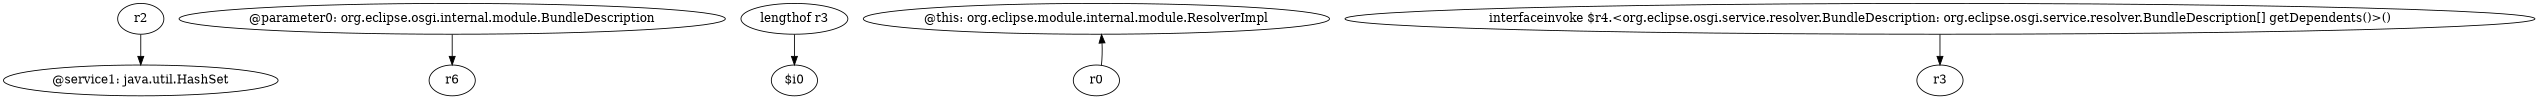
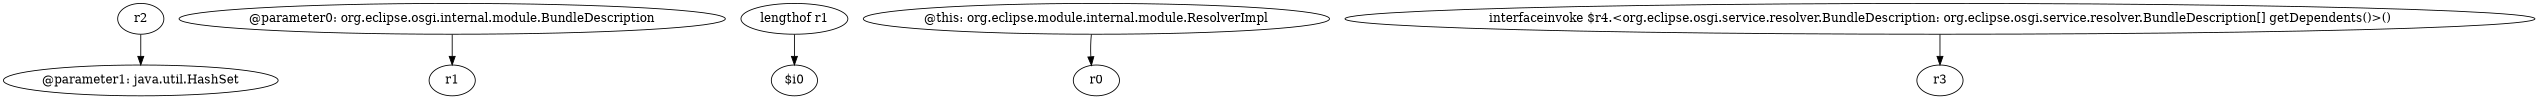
node "lengthof r3": label "lengthof r3" -> "lengthof r1"
edge "r0" -> "@this: org.eclipse.module.internal.module.ResolverImpl": reversed
node "@service1: java.util.HashSet": label "@service1: java.util.HashSet" -> "@parameter1: java.util.HashSet"
node "r6": label "r6" -> "r1"
